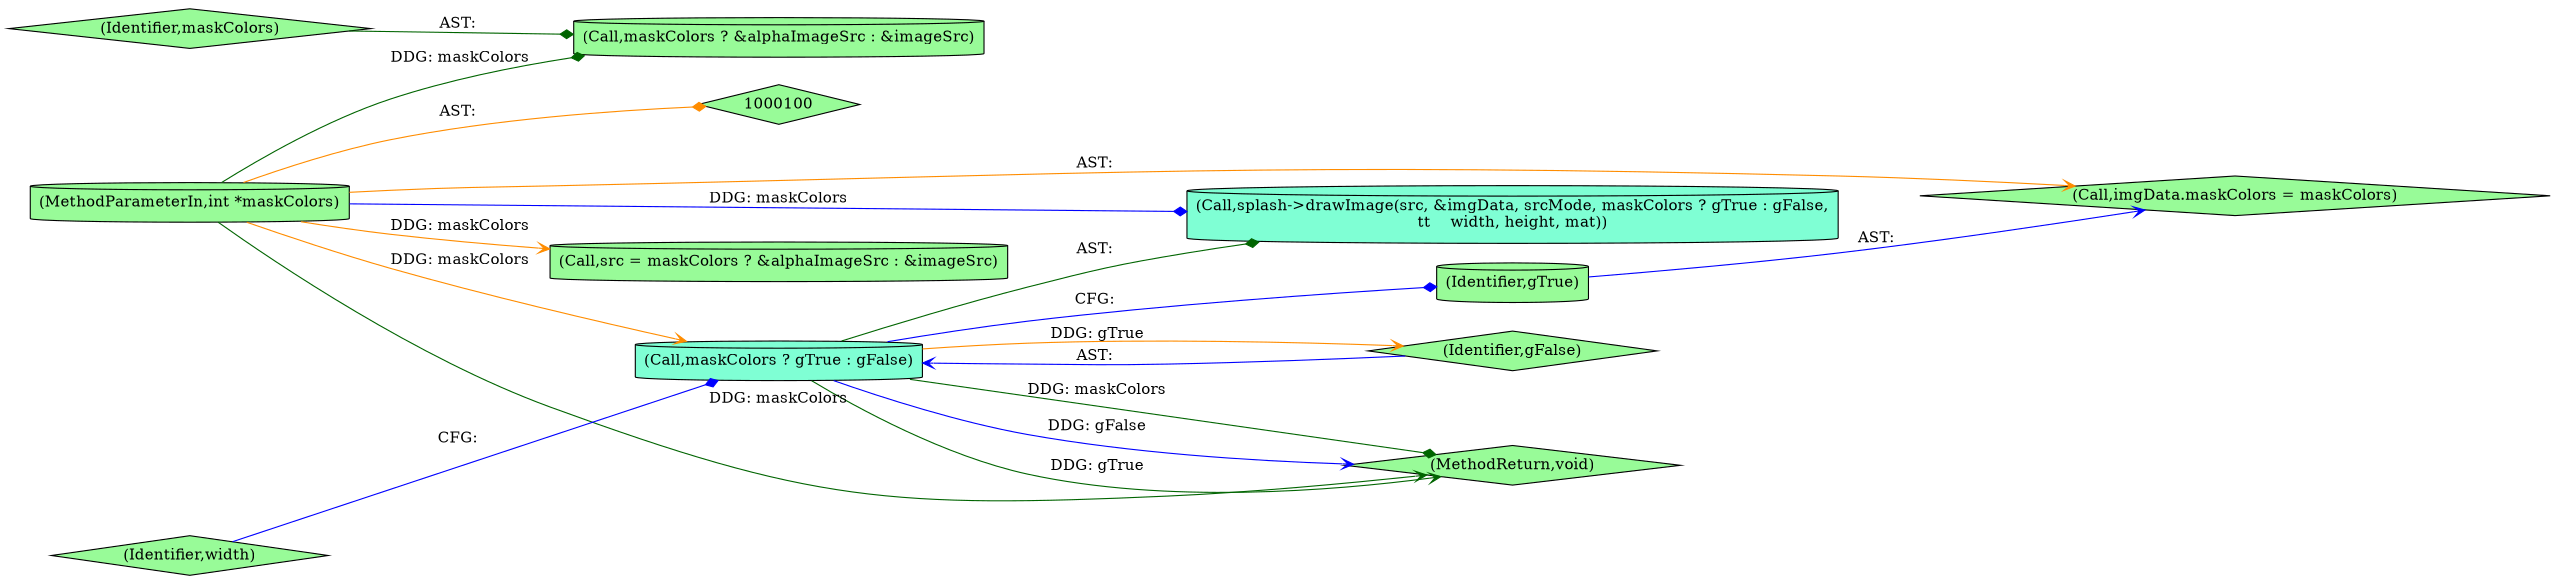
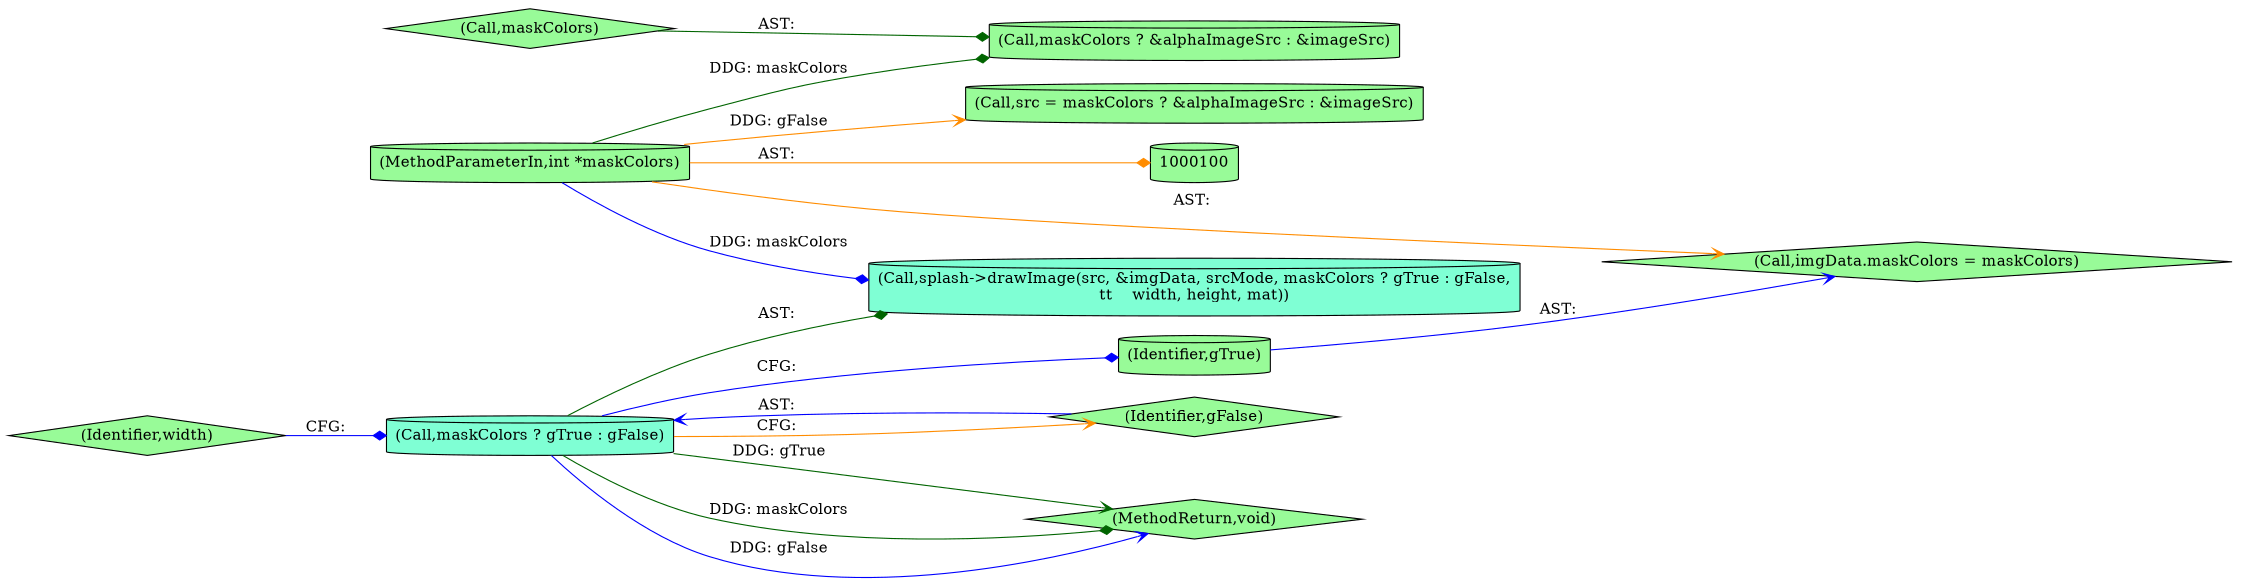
node "(Identifier,maskColors)": label "(Identifier,maskColors)" -> "(Call,maskColors)"
node "1000100": shape diamond -> cylinder
edge "(MethodParameterIn,int *maskColors)" -> "(Call,src = maskColors ? &alphaImageSrc : &imageSrc)": label "DDG: maskColors" -> "DDG: gFalse"
edge "(MethodParameterIn,int *maskColors)" -> "(Call,maskColors ? gTrue : gFalse)": removed, label "DDG: maskColors"
edge "(Call,maskColors ? gTrue : gFalse)" -> "(Identifier,gFalse)": label "DDG: gTrue" -> "CFG: "
edge "(MethodParameterIn,int *maskColors)" -> "(MethodReturn,void)": removed, label "DDG: maskColors"
